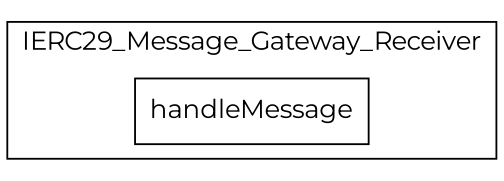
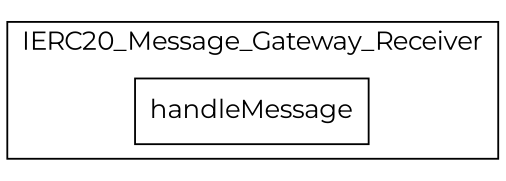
cluster "IERC29_Message_Gateway_Receiver": label "IERC29_Message_Gateway_Receiver" -> "IERC20_Message_Gateway_Receiver"
